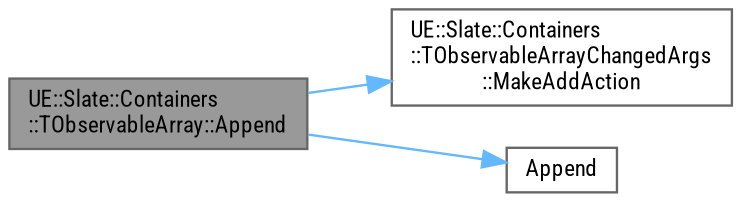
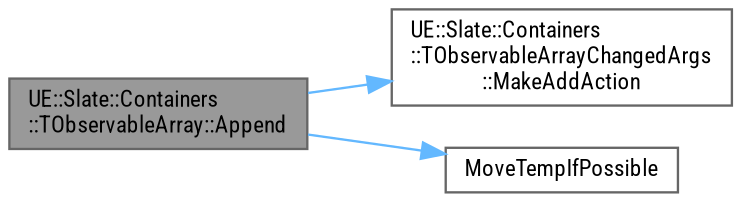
node "Append": label "Append" -> "MoveTempIfPossible"
